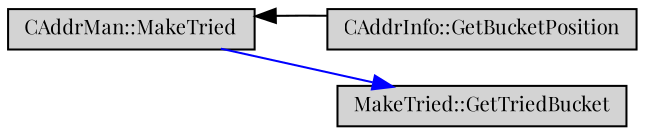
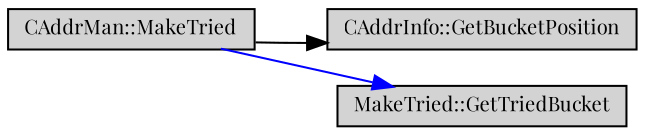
edge "CAddrInfo::GetBucketPosition" -> "CAddrMan::MakeTried": reversed
